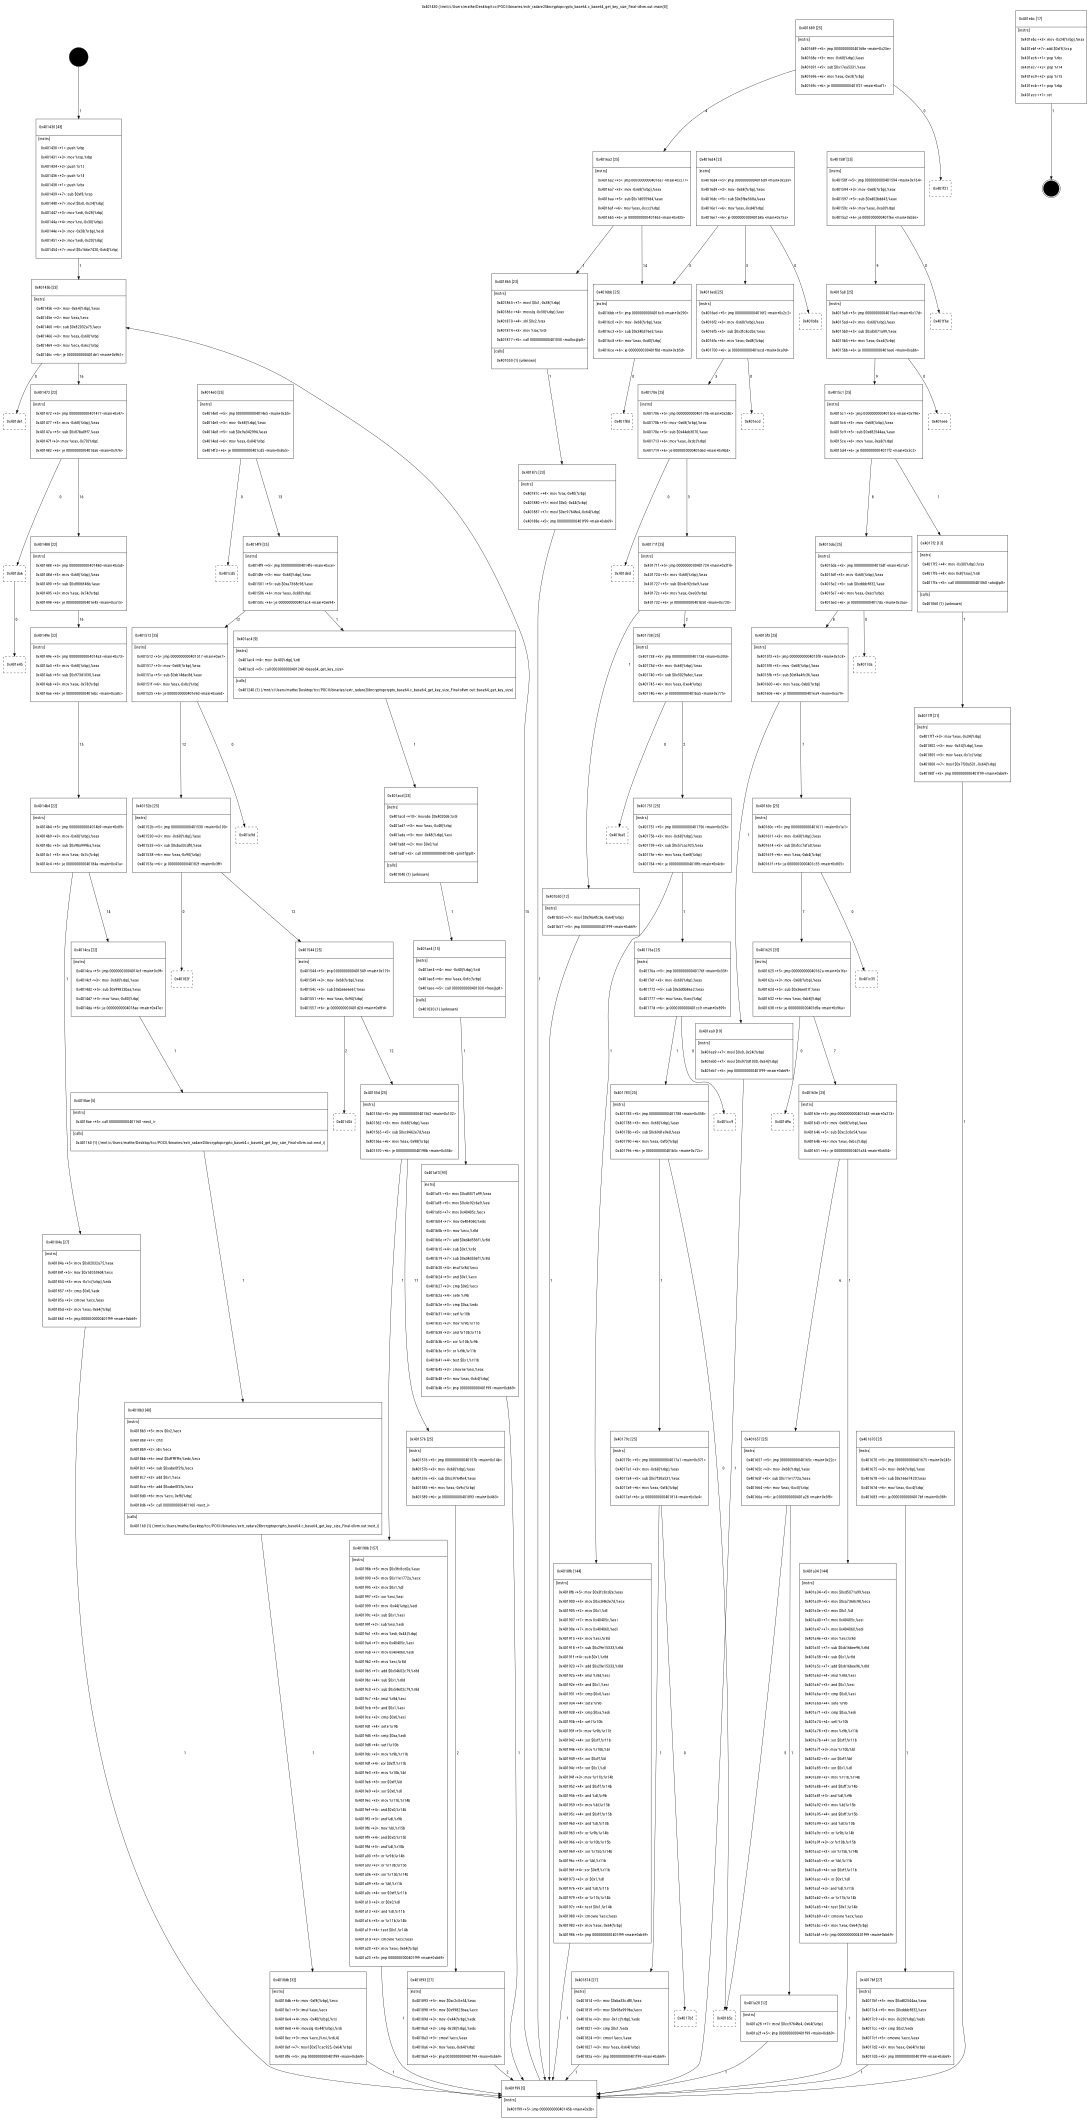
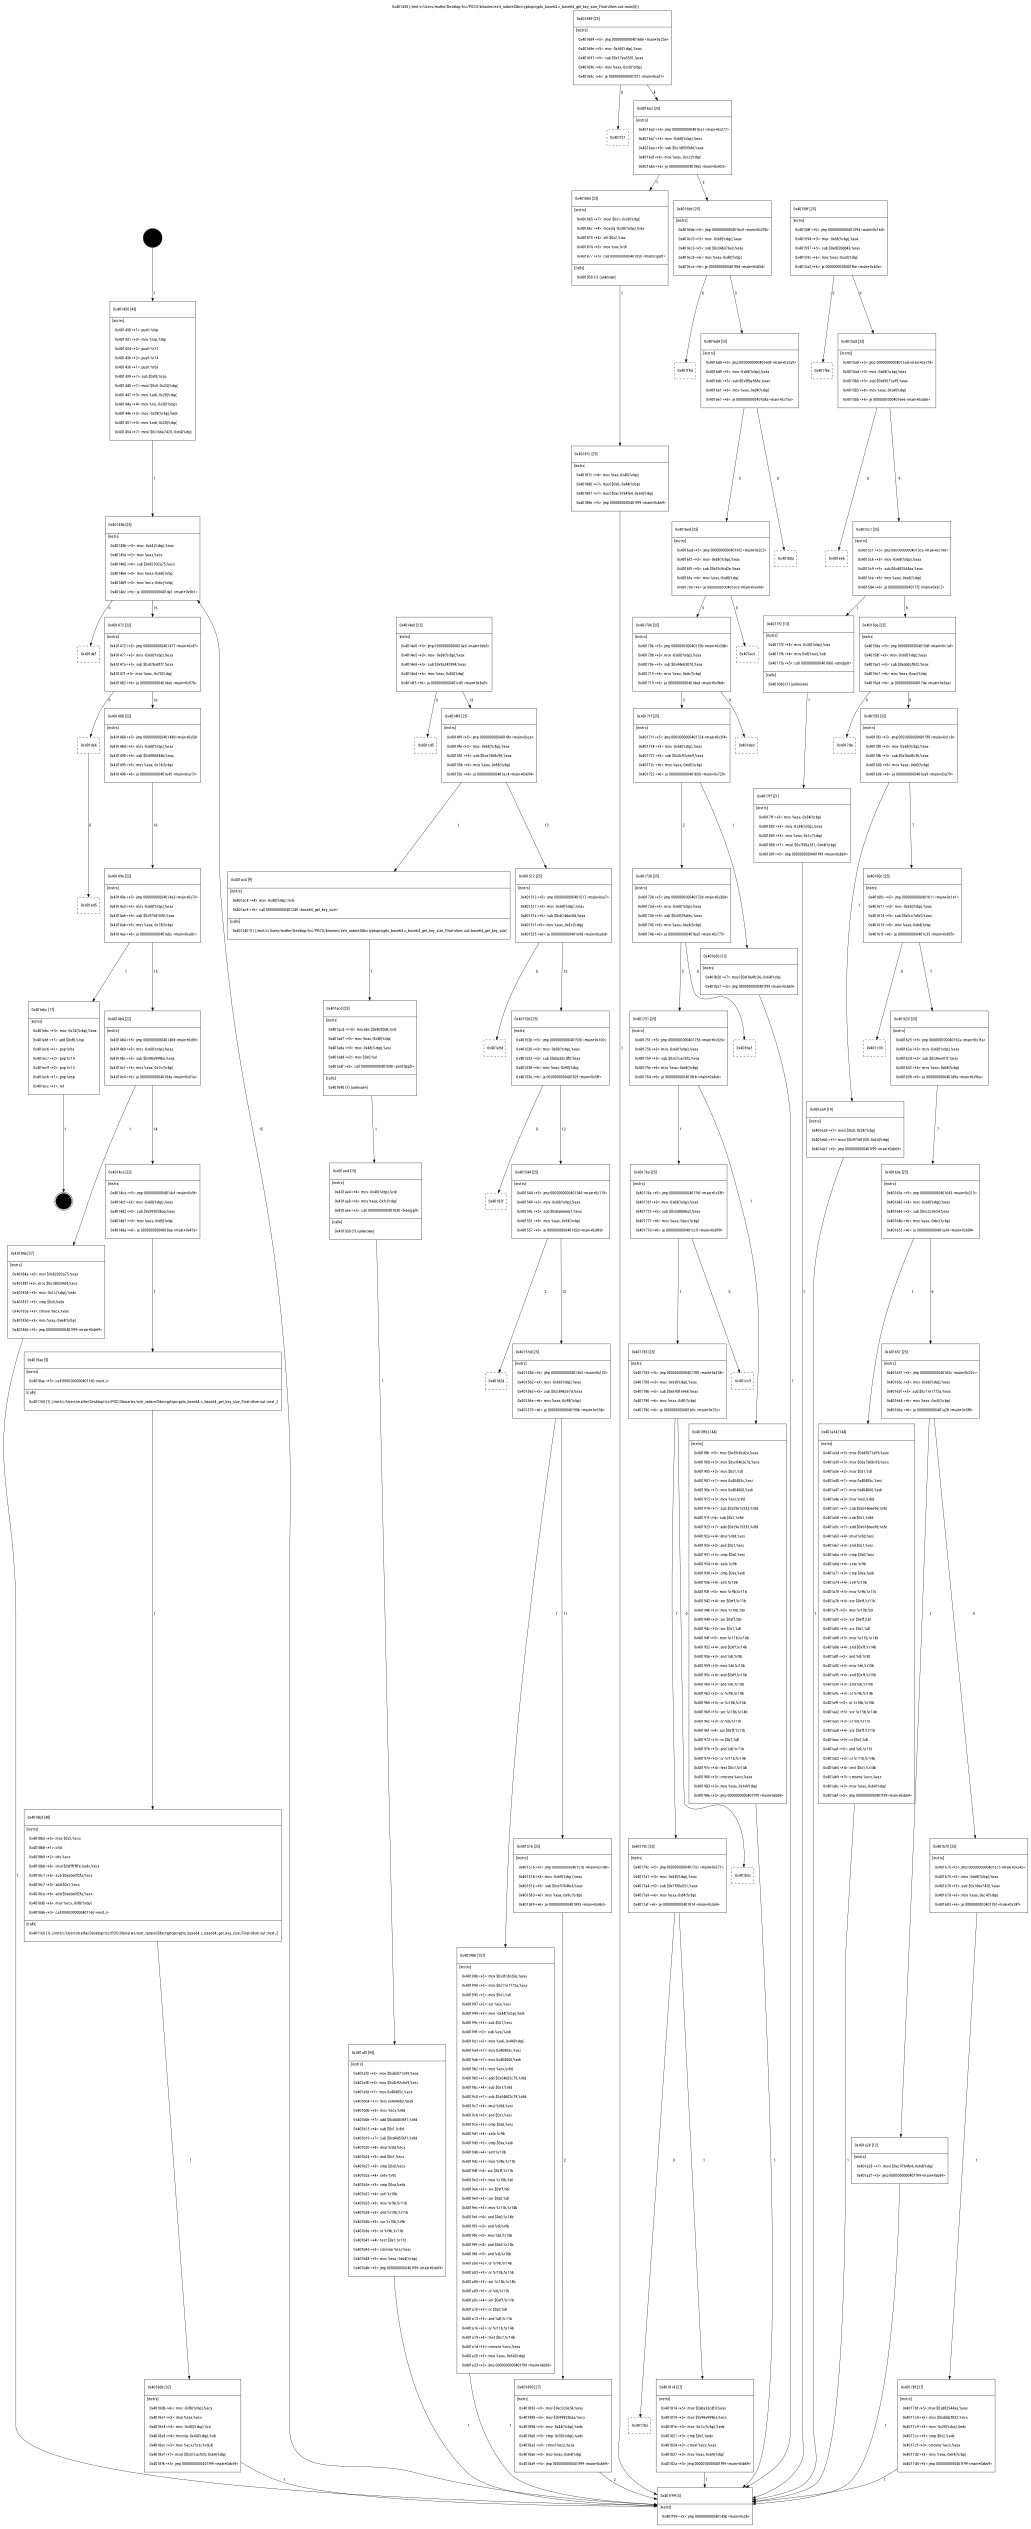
edge "0x4016d4 [25]" -> "0x4016bb [25]": reversed
edge "0x4016a2 [25]" -> "0x4016bb [25]": label " 14" -> " 3"
edge "0x40149e [22]" -> "0x401ebc [17]": added, label "1"
node "0x401d9a": removed
edge "0x401657 [25]" -> "0x401b5c": now "0x401657 [25]" -> "0x401670 [25]"
